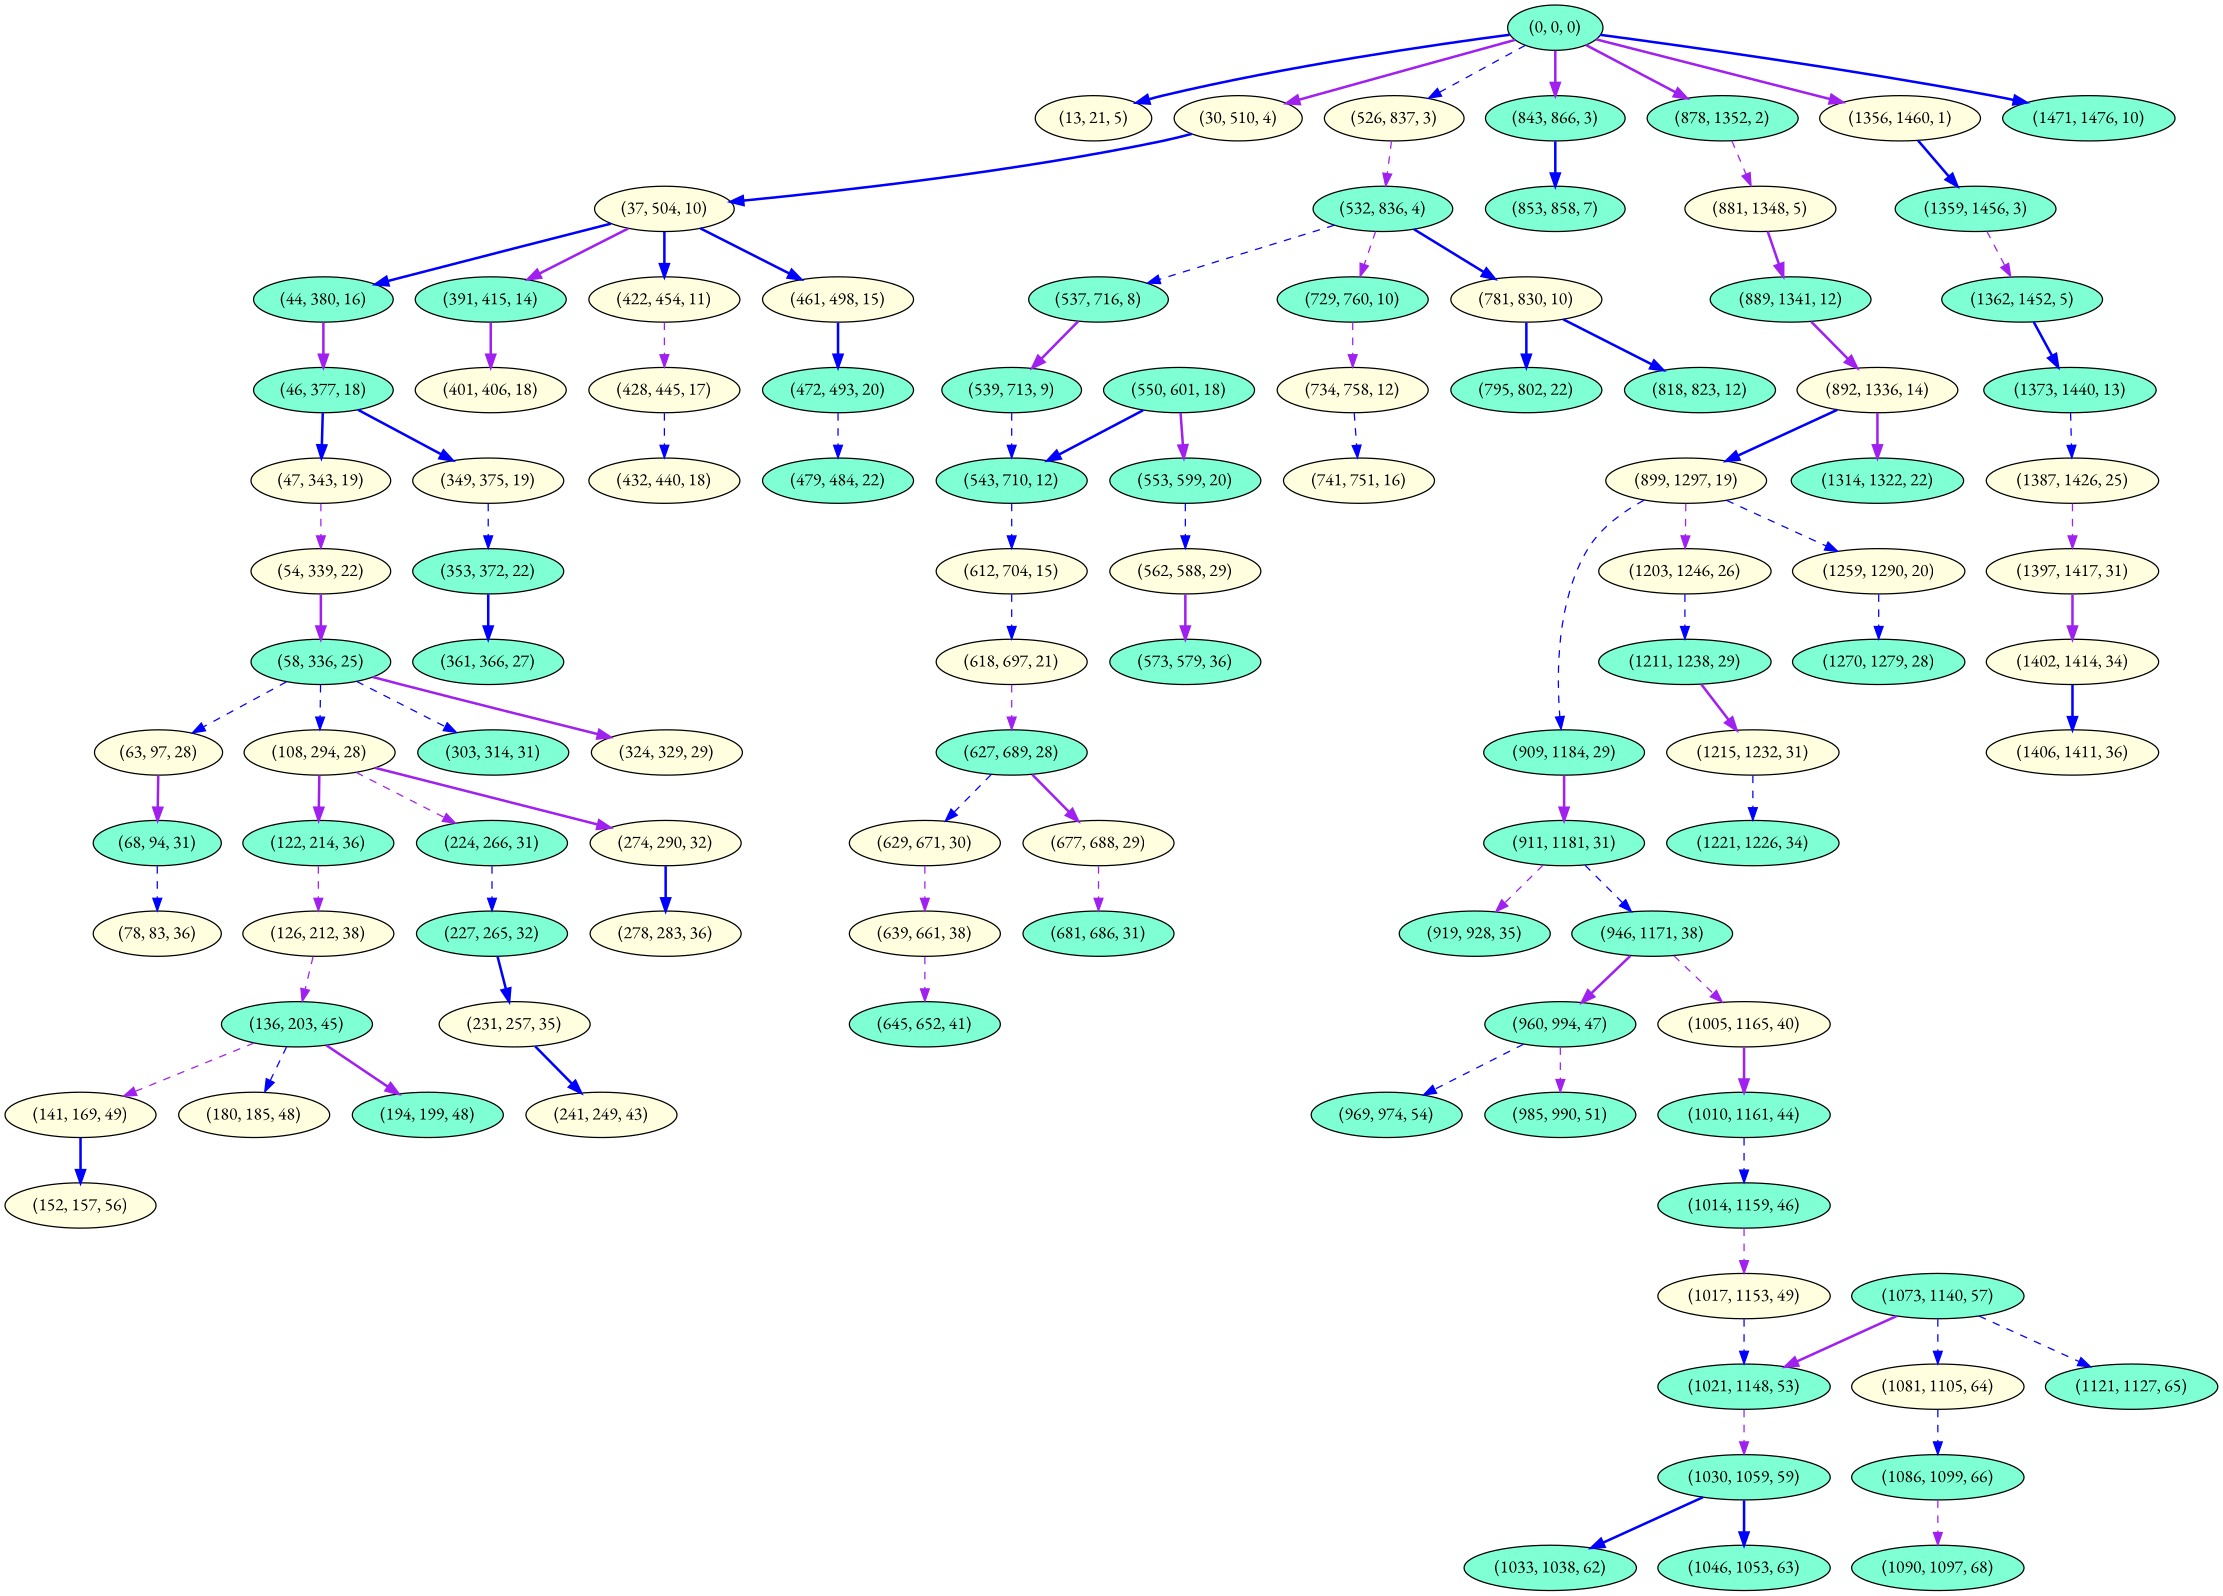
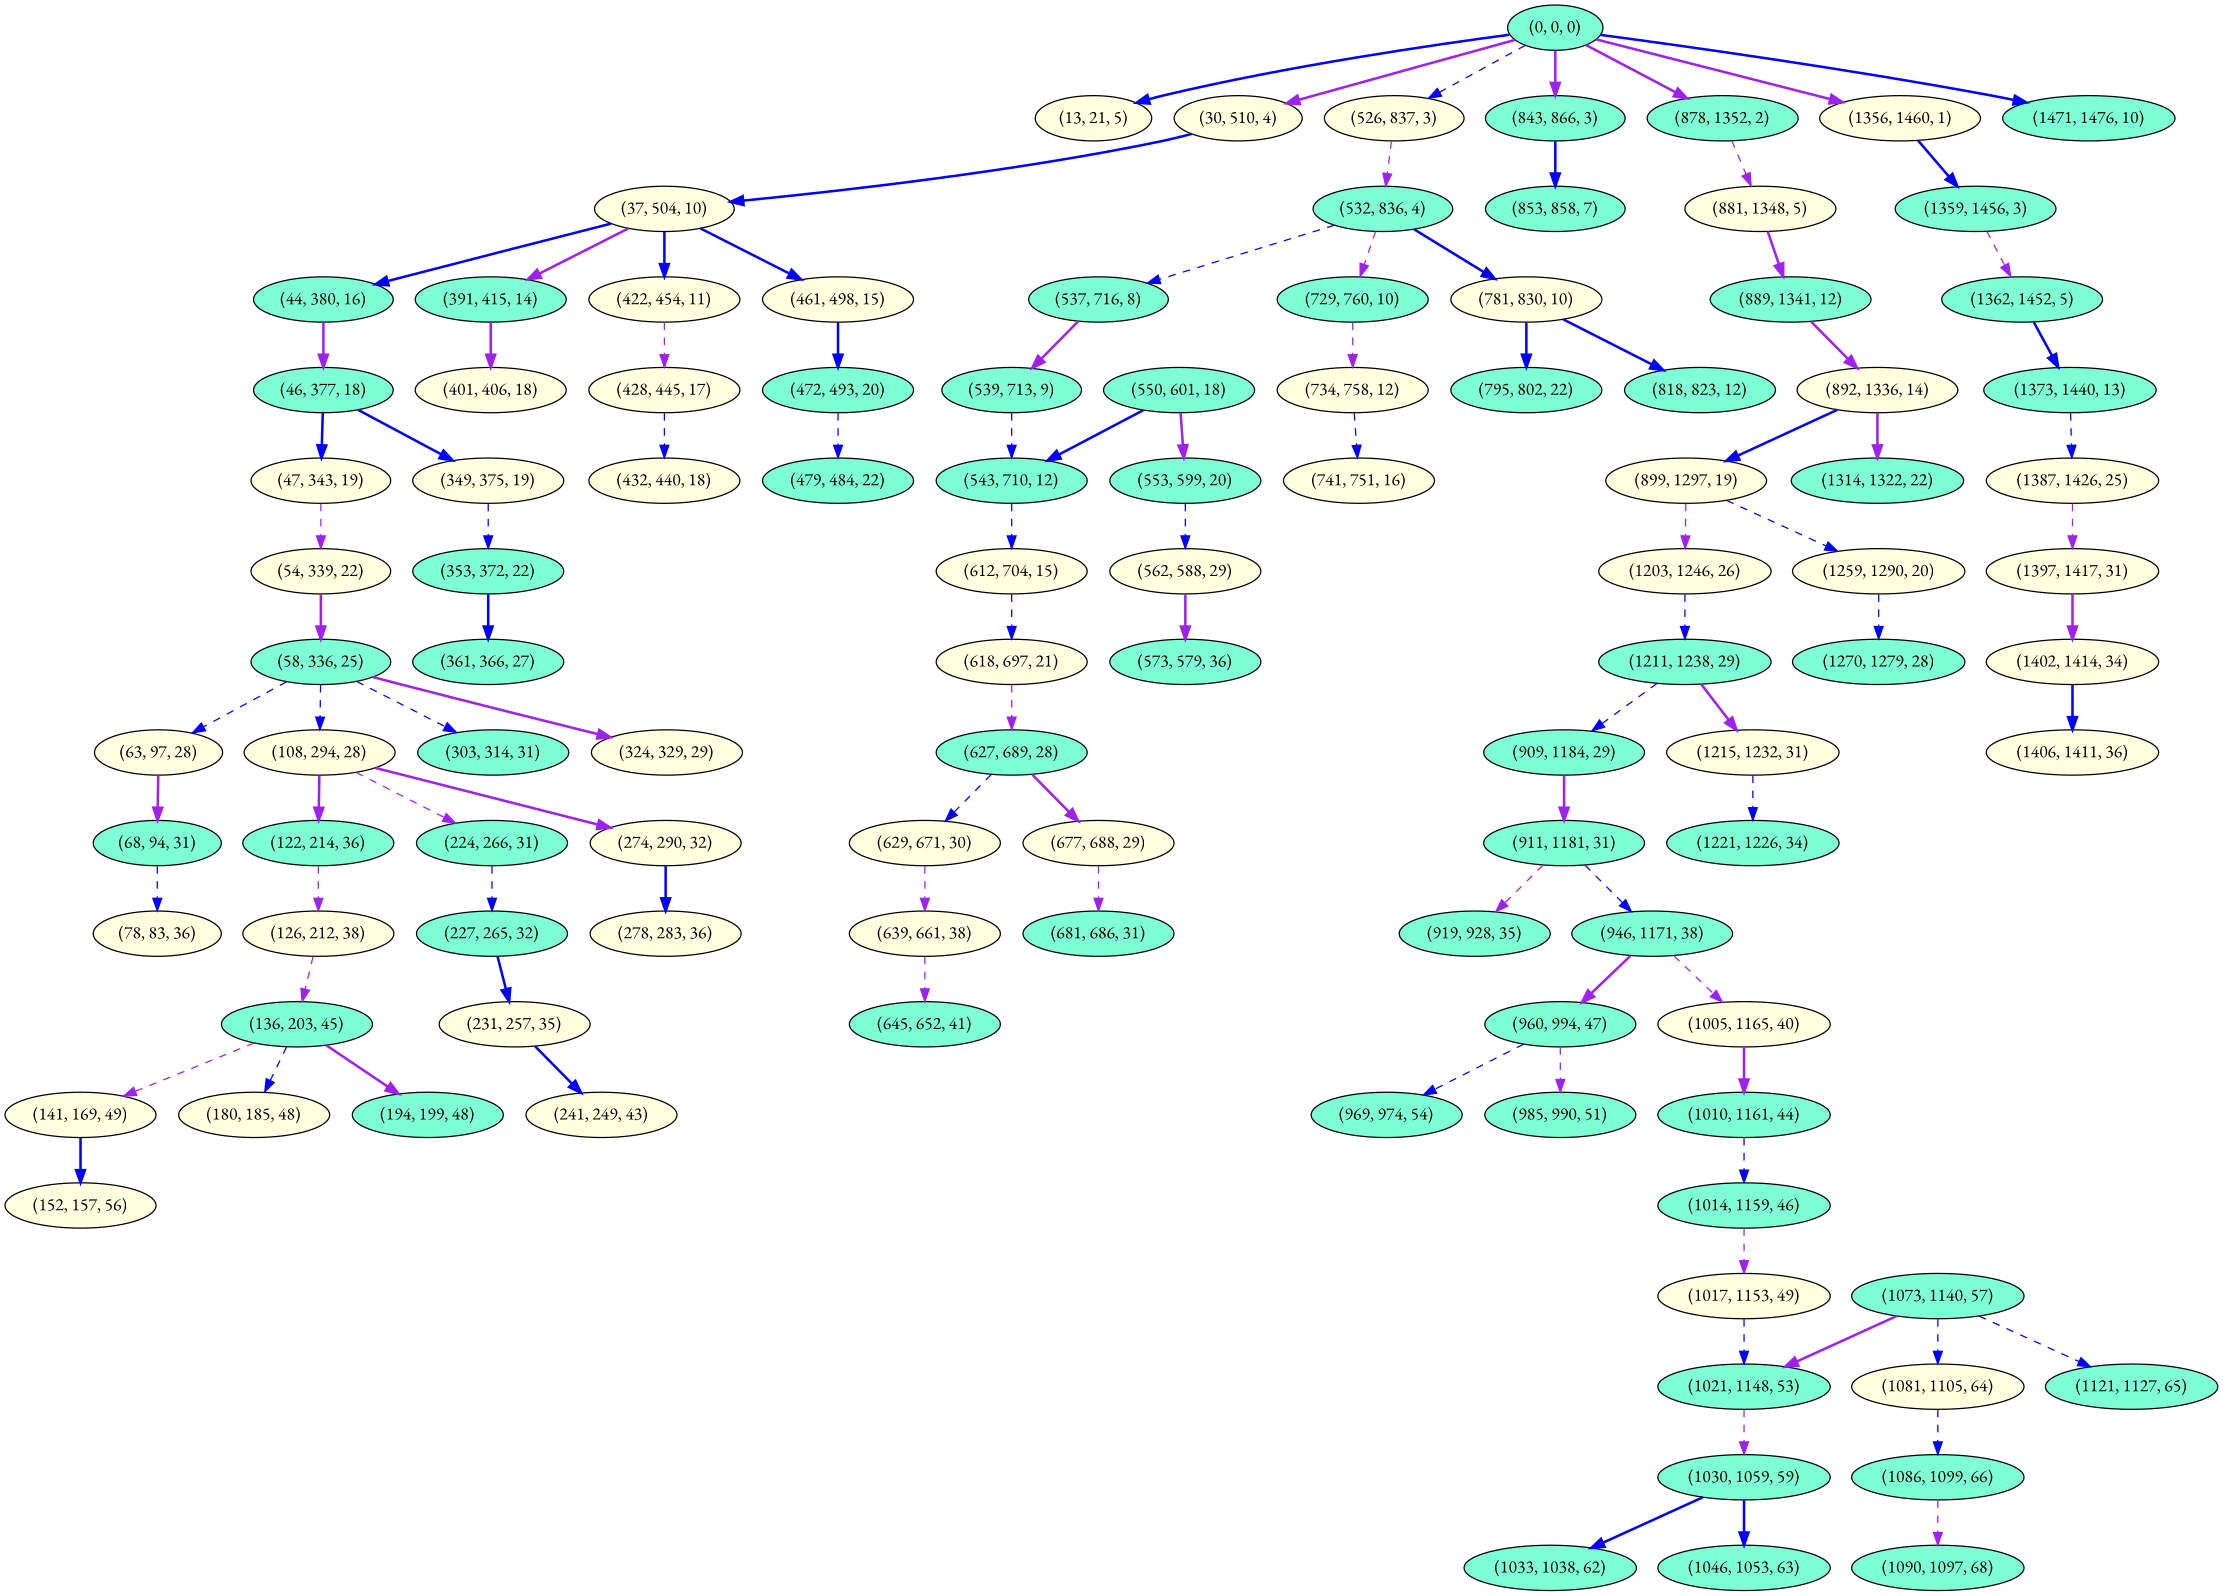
edge "(899, 1297, 19)" -> "(909, 1184, 29)": now "(1211, 1238, 29)" -> "(909, 1184, 29)"
